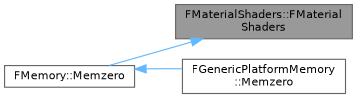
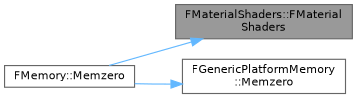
edge "FGenericPlatformMemory ::Memzero" -> "FMemory::Memzero": reversed
